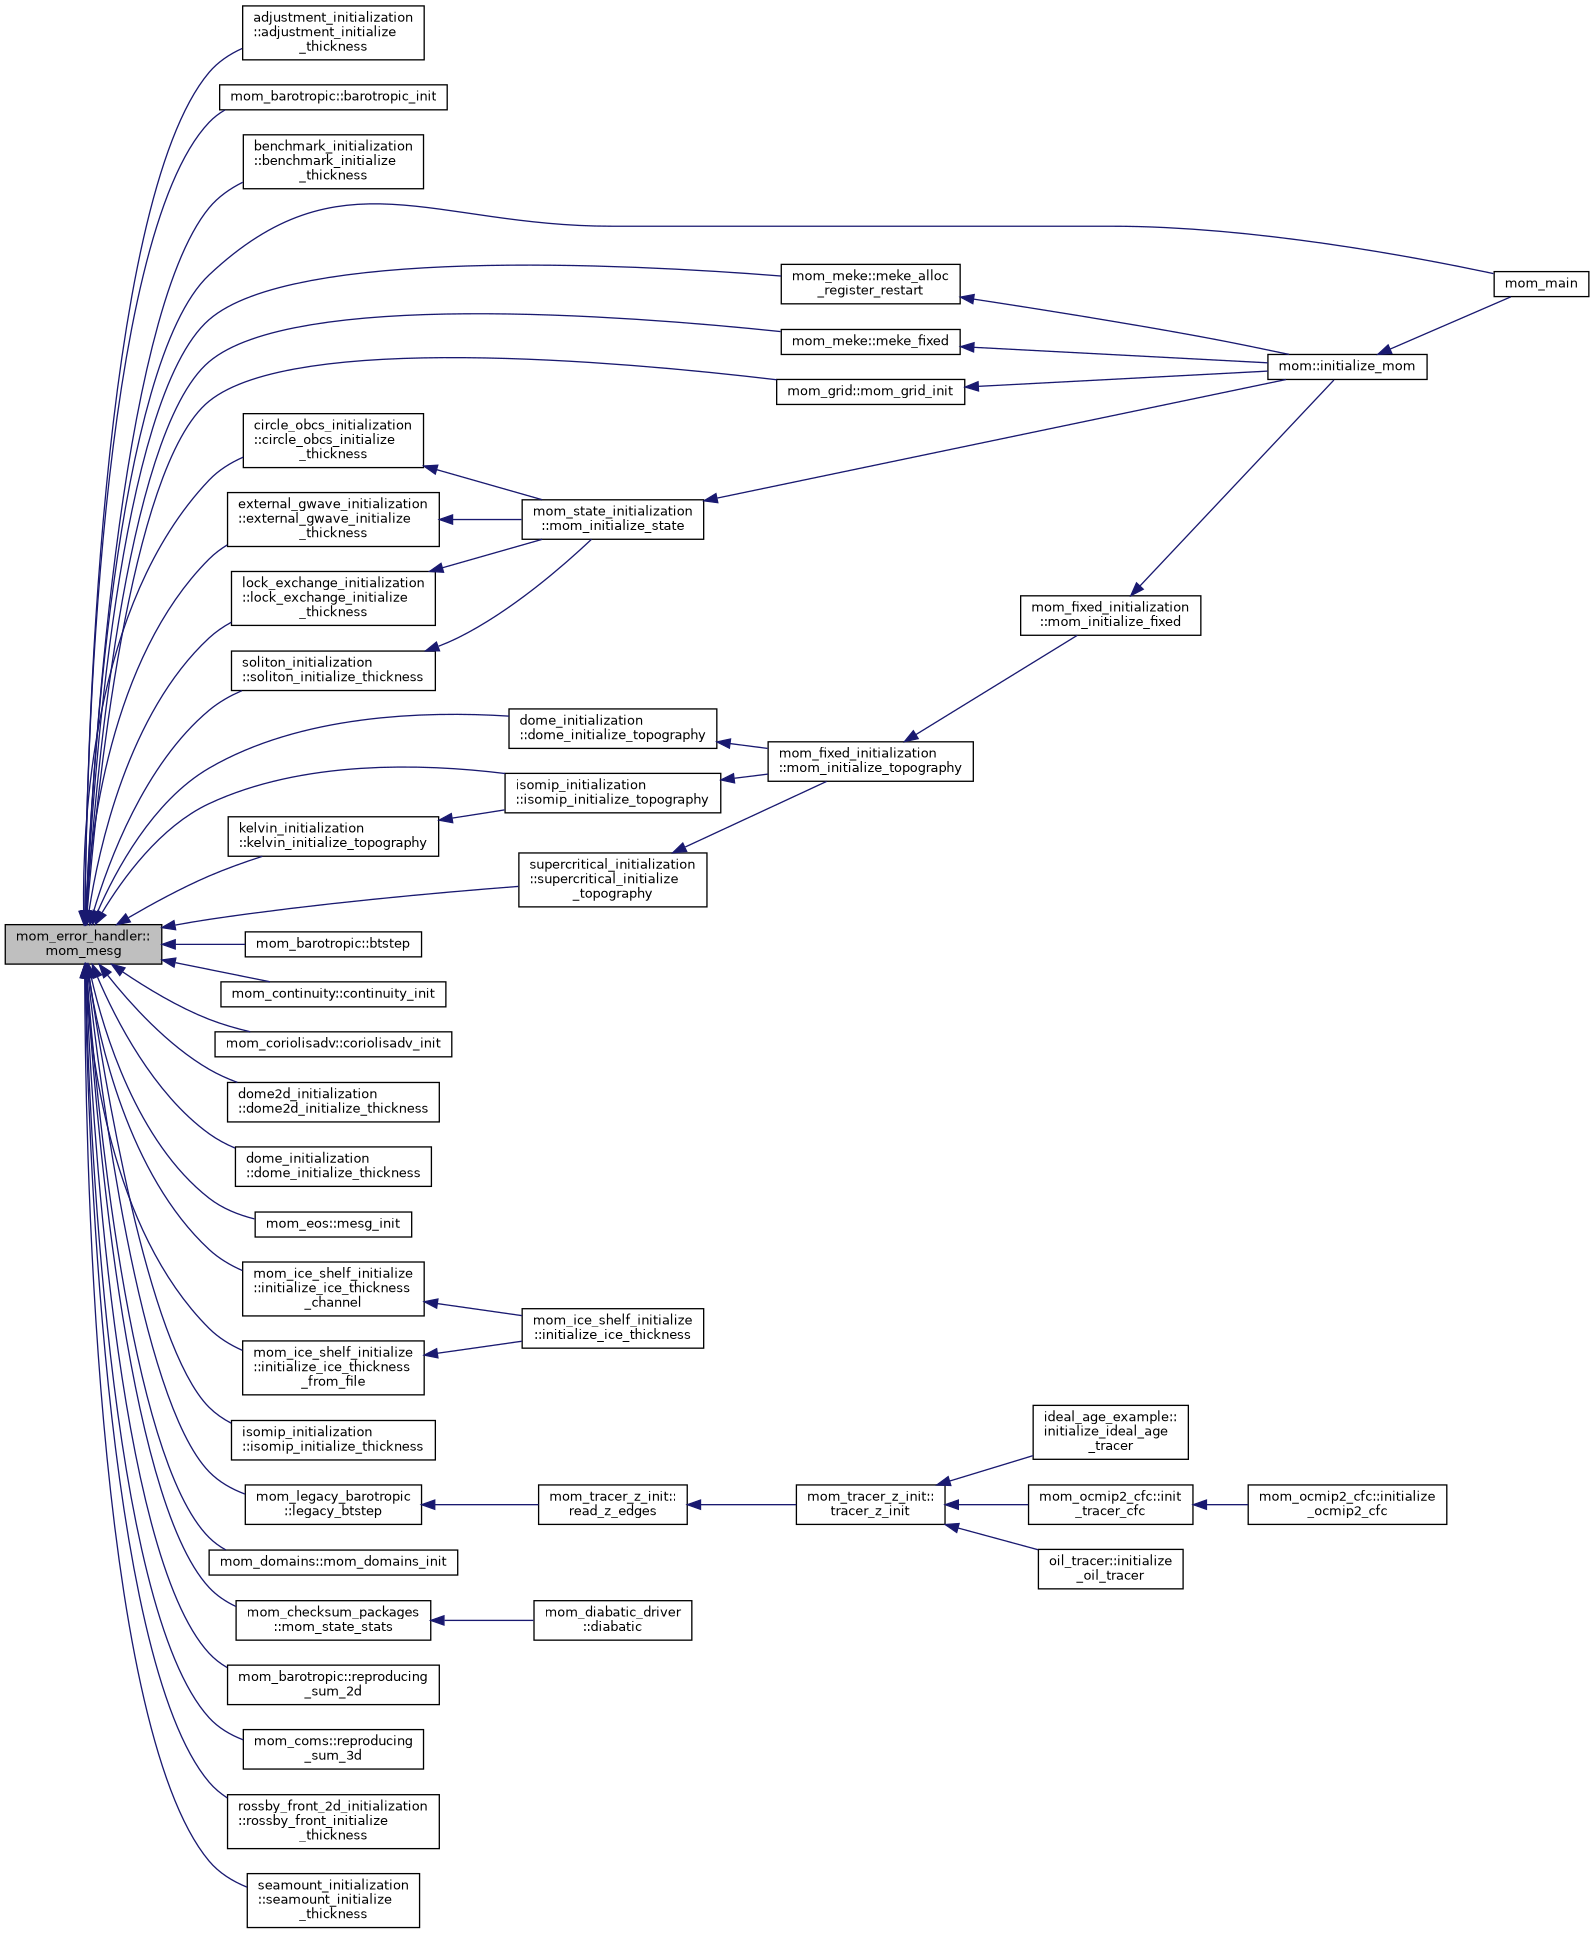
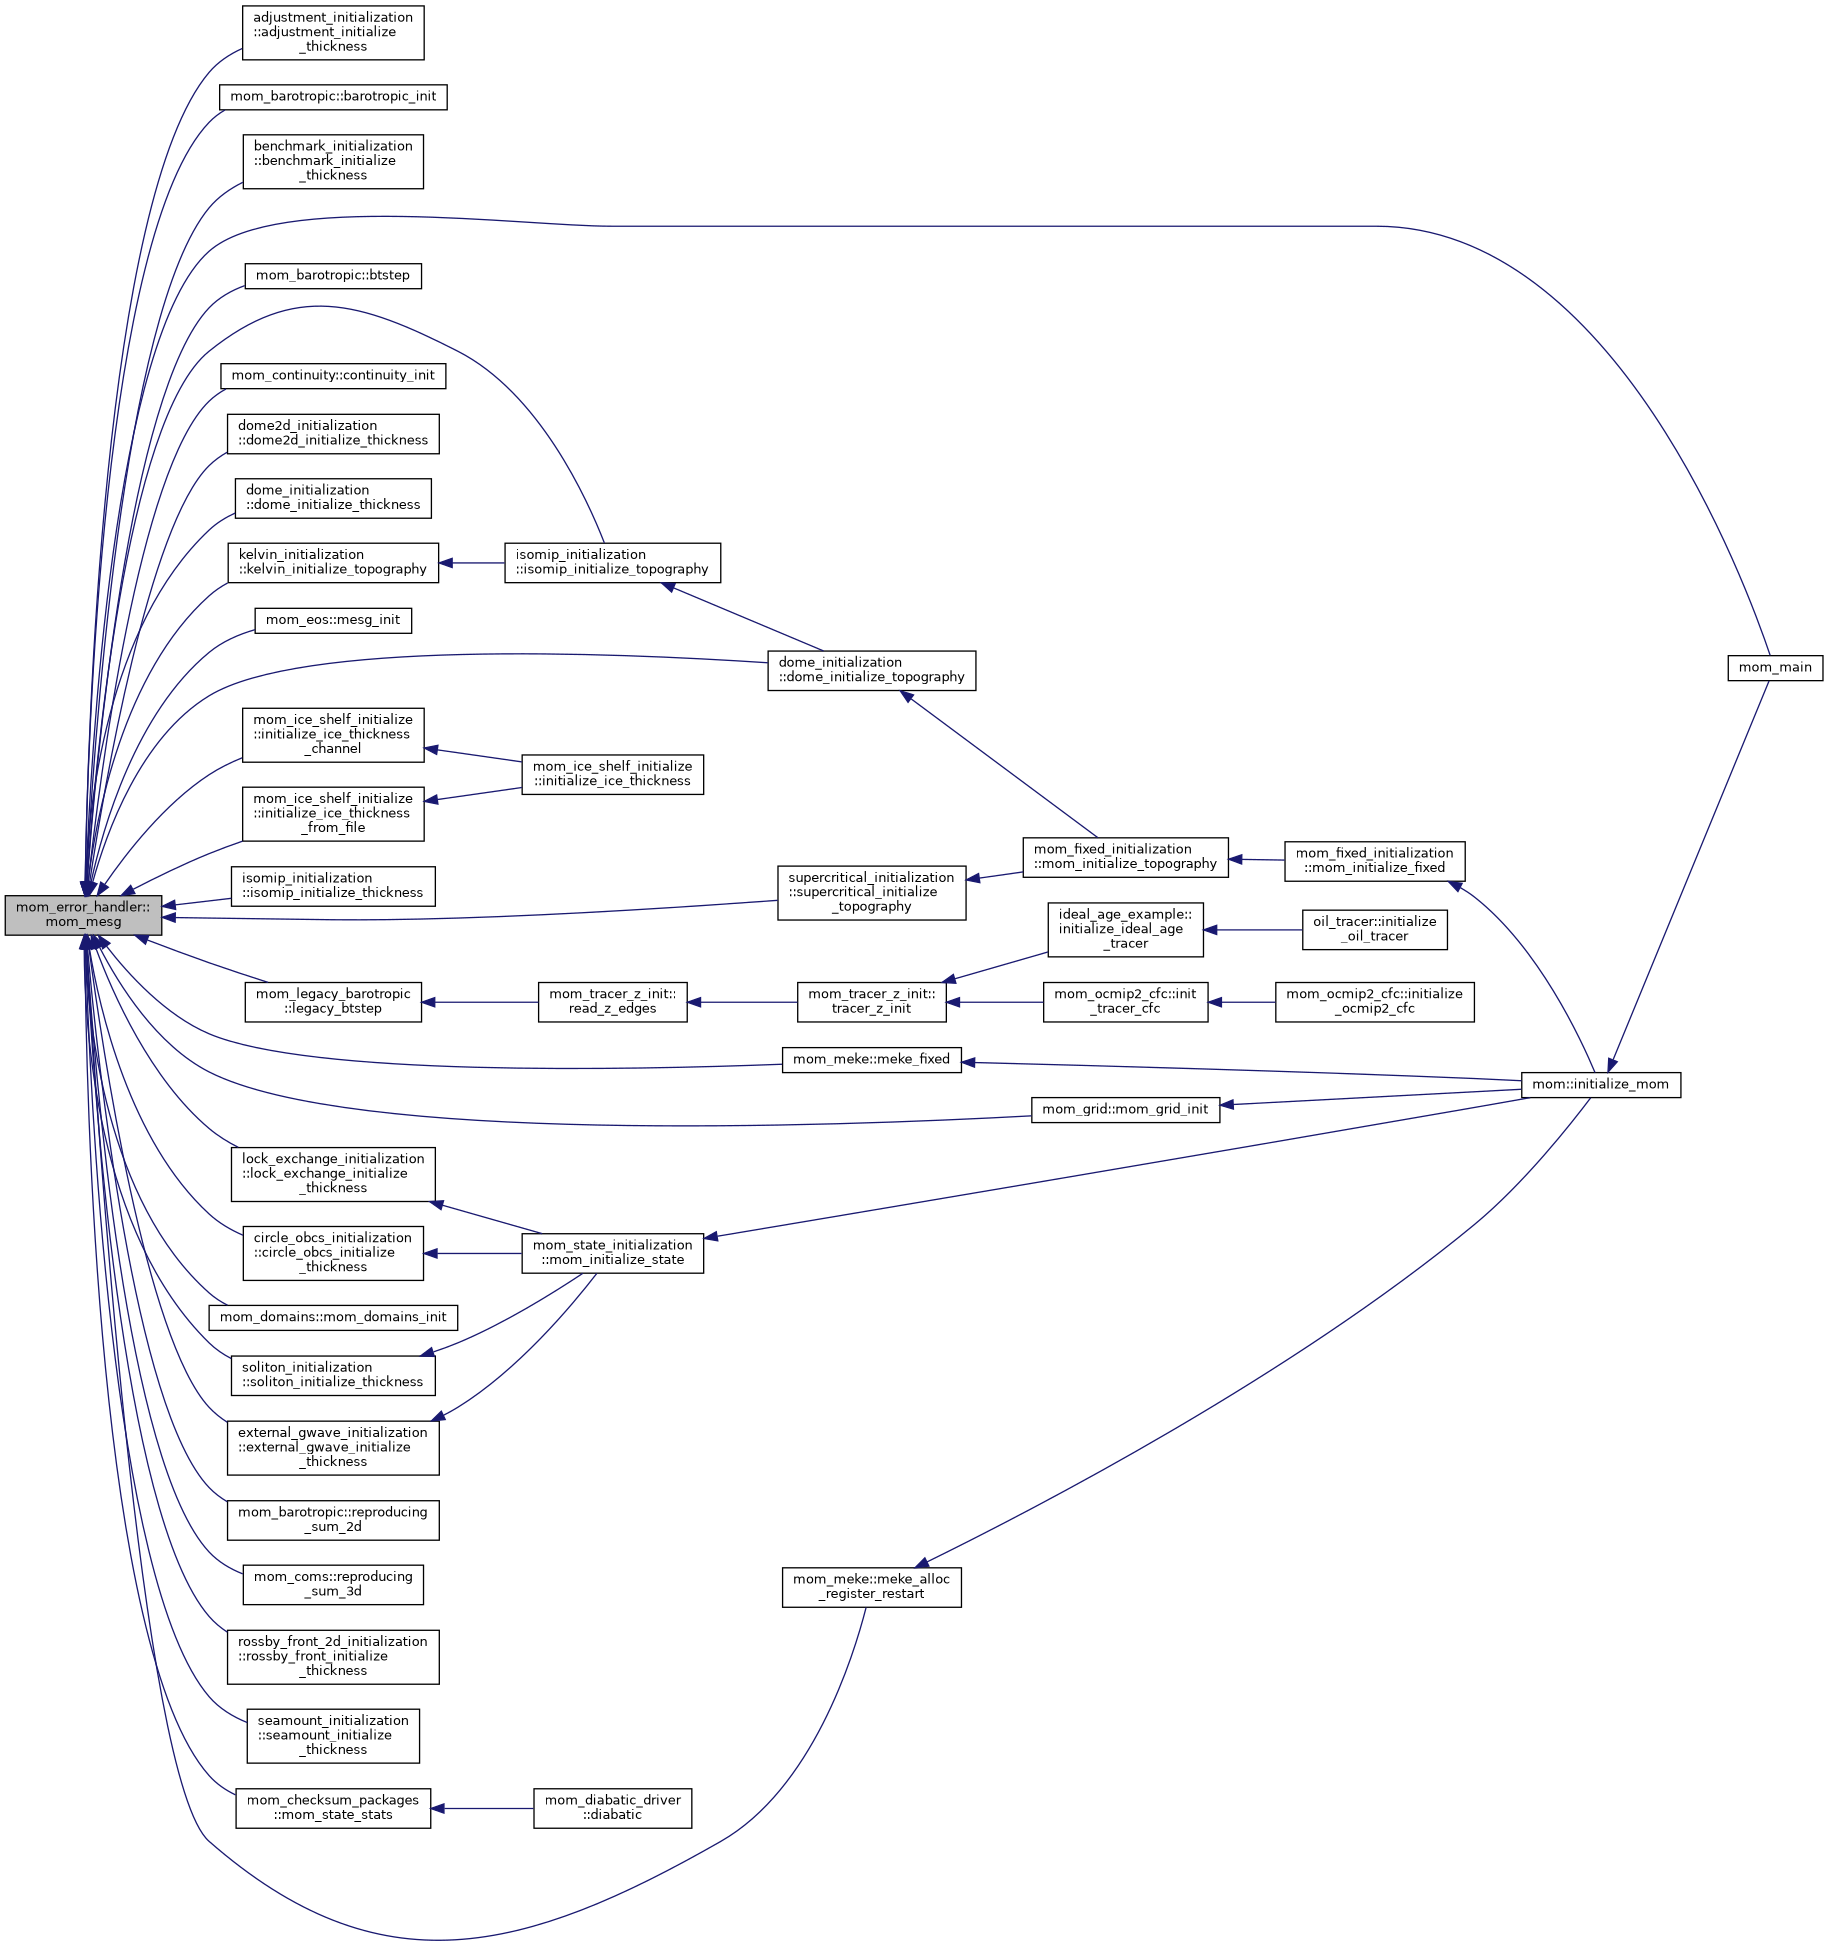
edge "mom_fixed_initialization ::mom_initialize_topography" -> "isomip_initialization ::isomip_initialize_topography": now "dome_initialization ::dome_initialize_topography" -> "isomip_initialization ::isomip_initialize_topography"
node "mom_coriolisadv::coriolisadv_init": removed
edge "oil_tracer::initialize _oil_tracer" -> "mom_tracer_z_init:: tracer_z_init": now "oil_tracer::initialize _oil_tracer" -> "ideal_age_example:: initialize_ideal_age _tracer"
